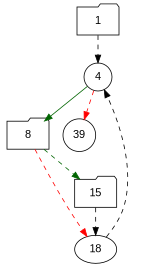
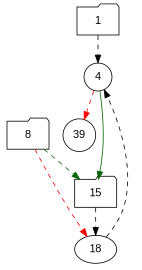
edge "4" -> "8": now "4" -> "15"
